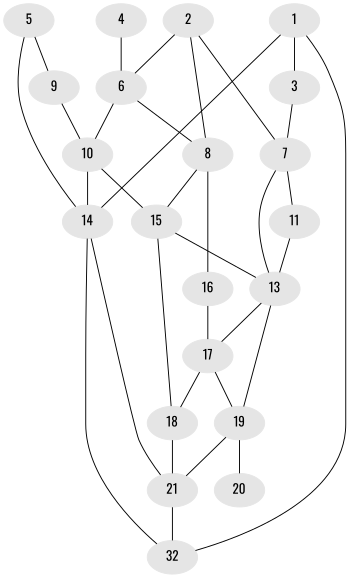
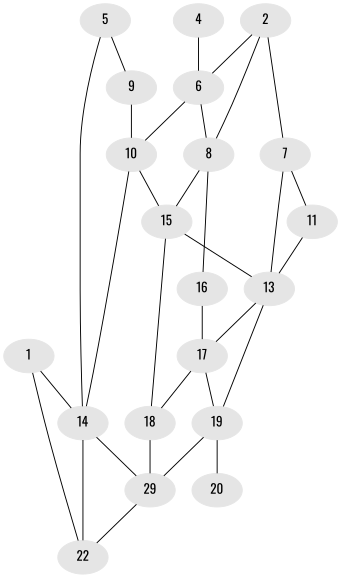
node "3": removed
node "21": label "21" -> "29"
node "32": label "32" -> "22"
